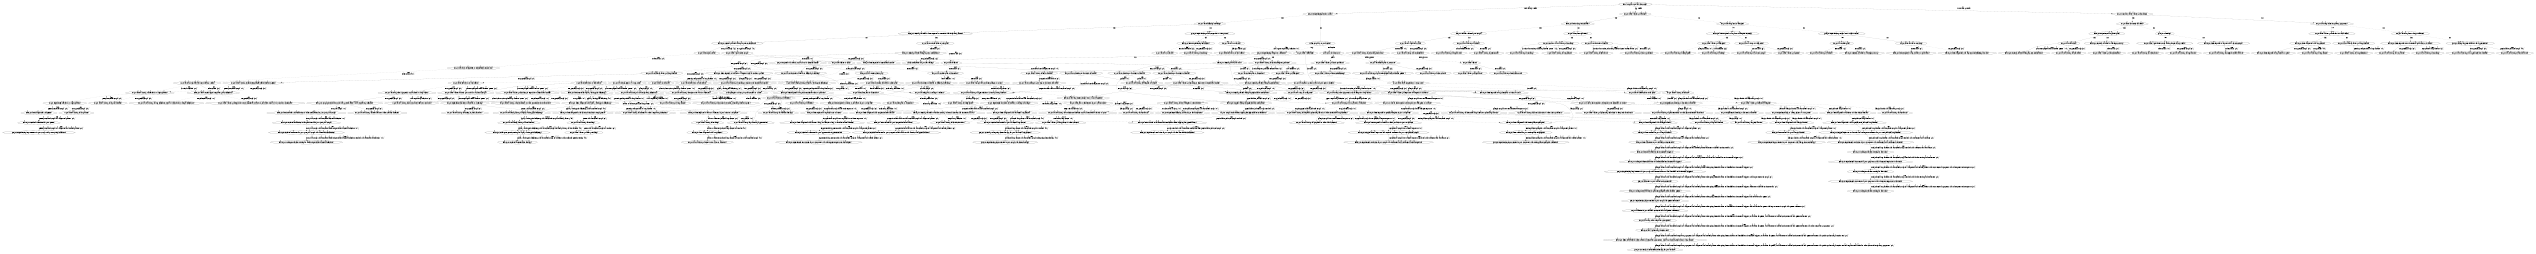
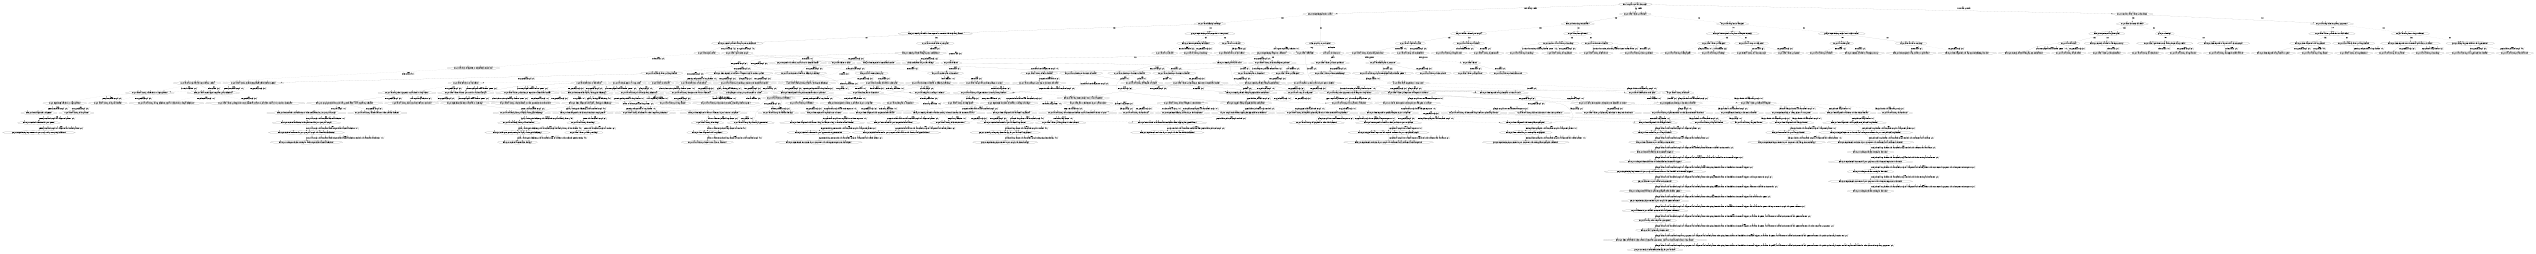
node "Do you have a history of a chronic cough?": label "Do you have a history of a chronic cough?" -> "Do you tested a history of a chronic cough?"
node "Do you have a history of anxiety or panic disorder?": removed
